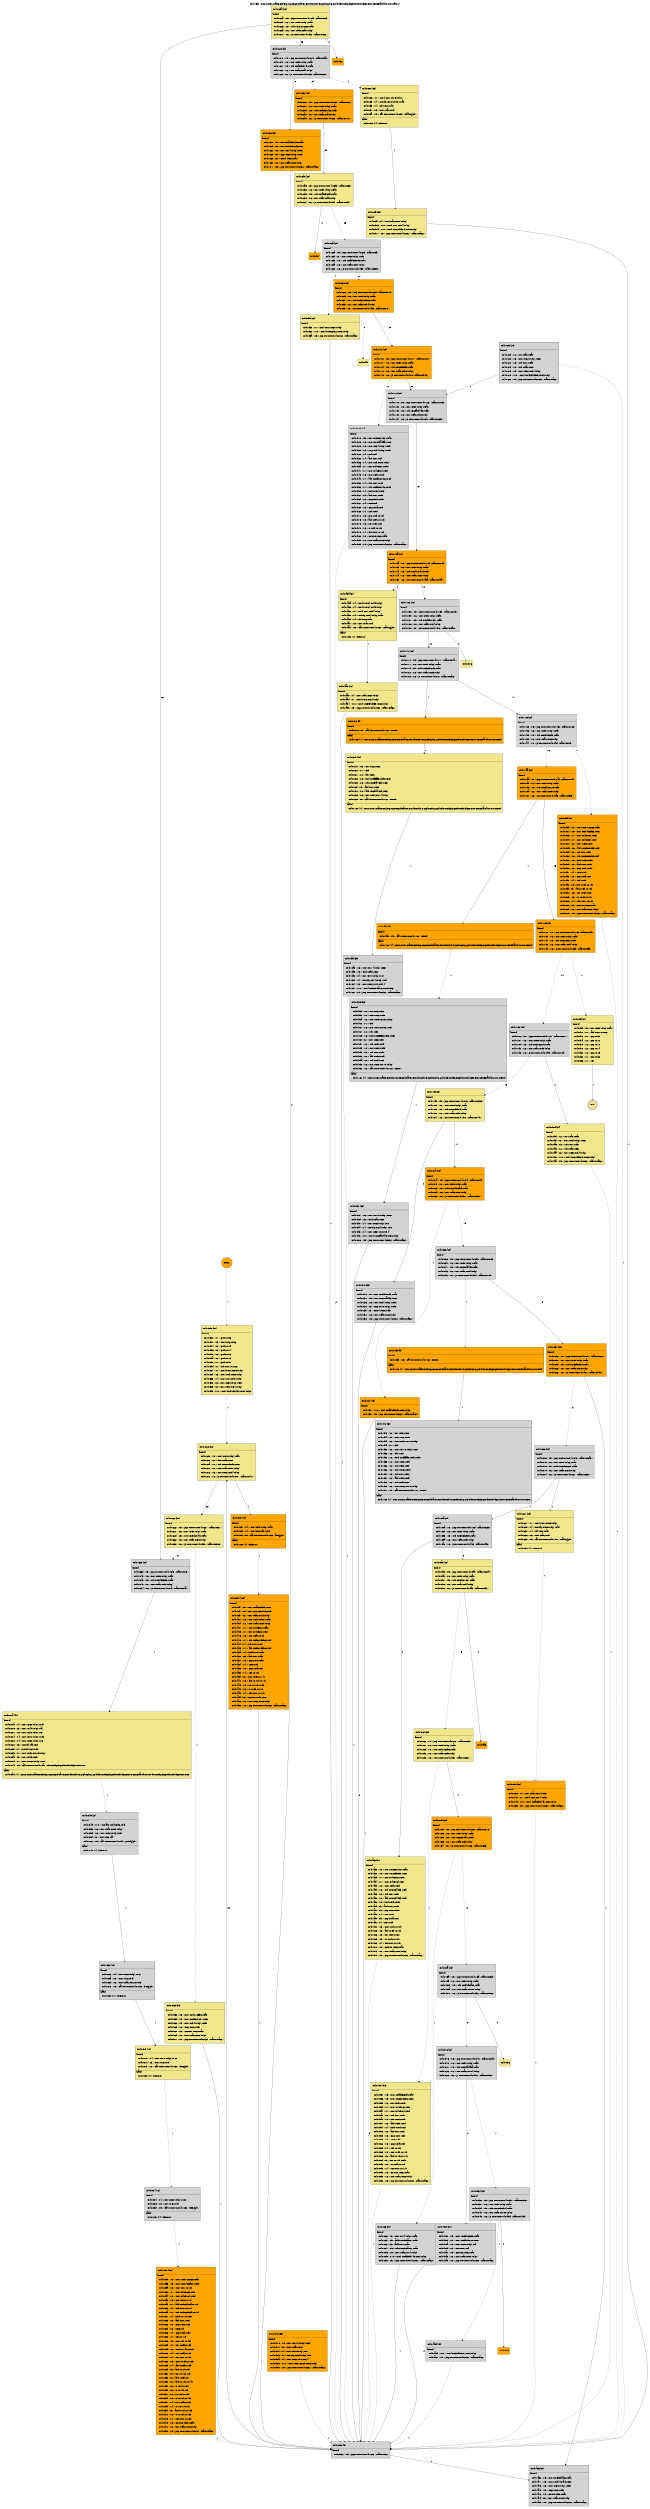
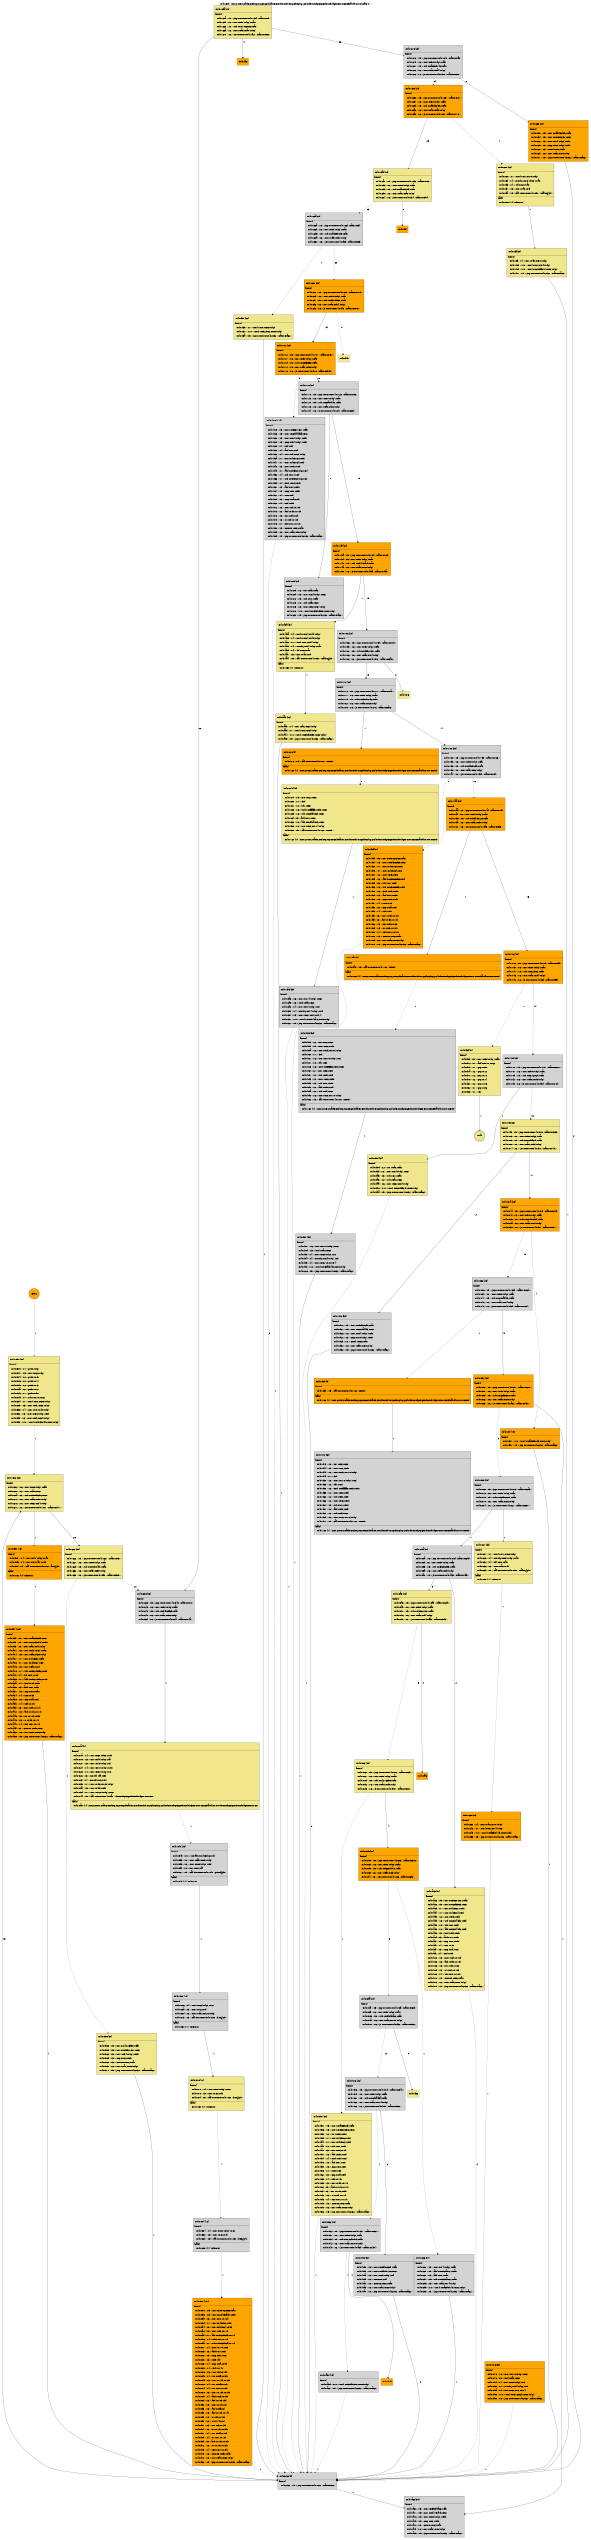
edge "0x401676 [28]" -> "0x401ce8 [23]": now "0x401692 [28]" -> "0x401ce8 [23]"
edge "0x401c0b [28]" -> "0x40171e [28]": reversed
node "Exit": label "Exit" -> "Final"
